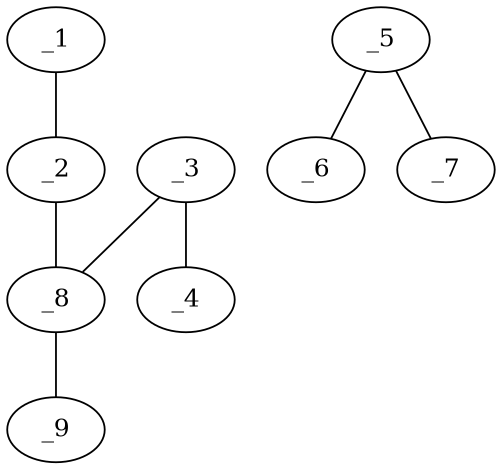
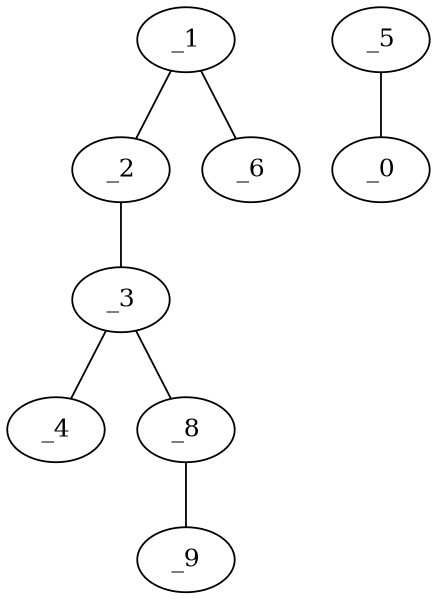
edge "_5" -- "_6": now "_1" -- "_6"
node "_7": label "_7" -> "_0"
edge "_2" -- "_8": now "_2" -- "_3"
